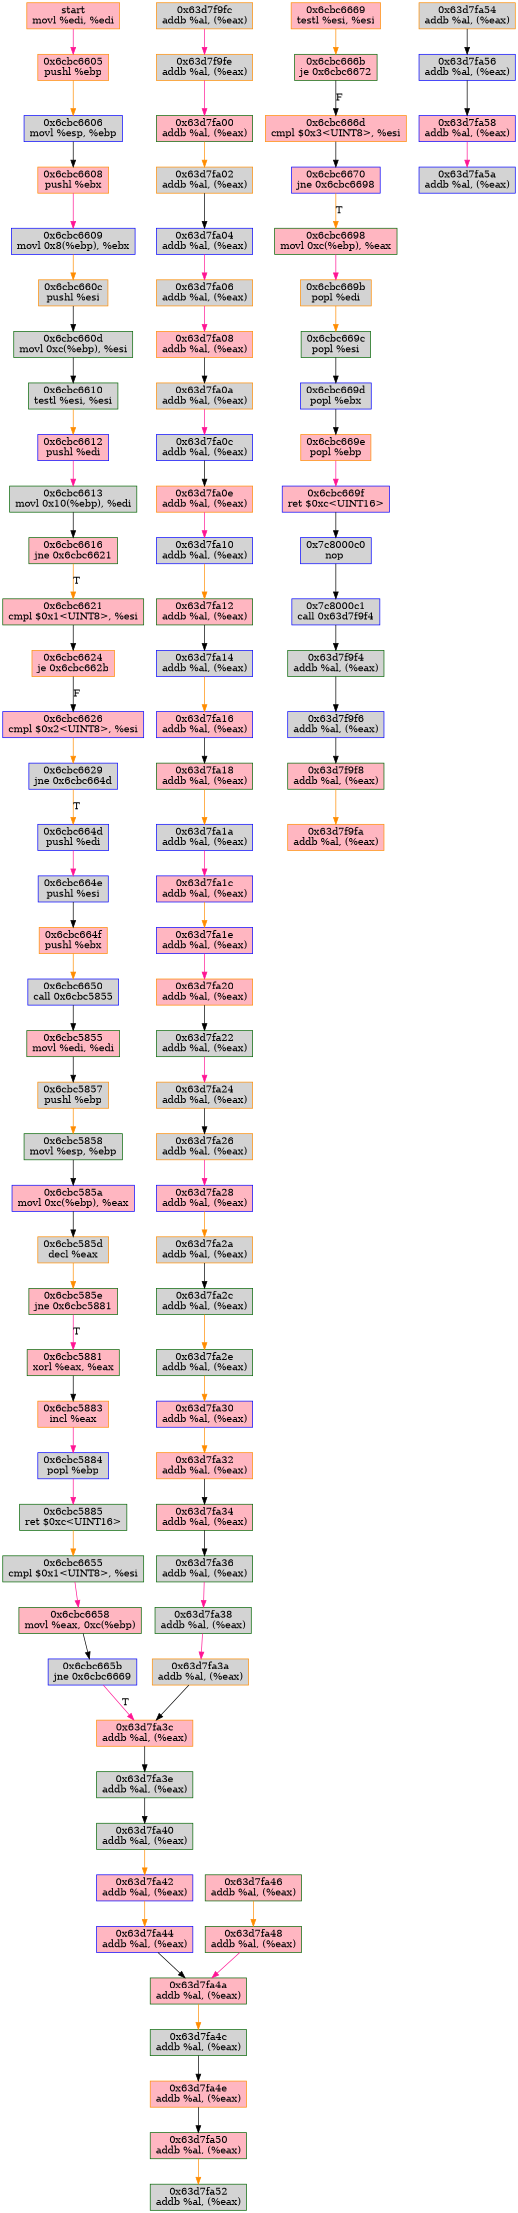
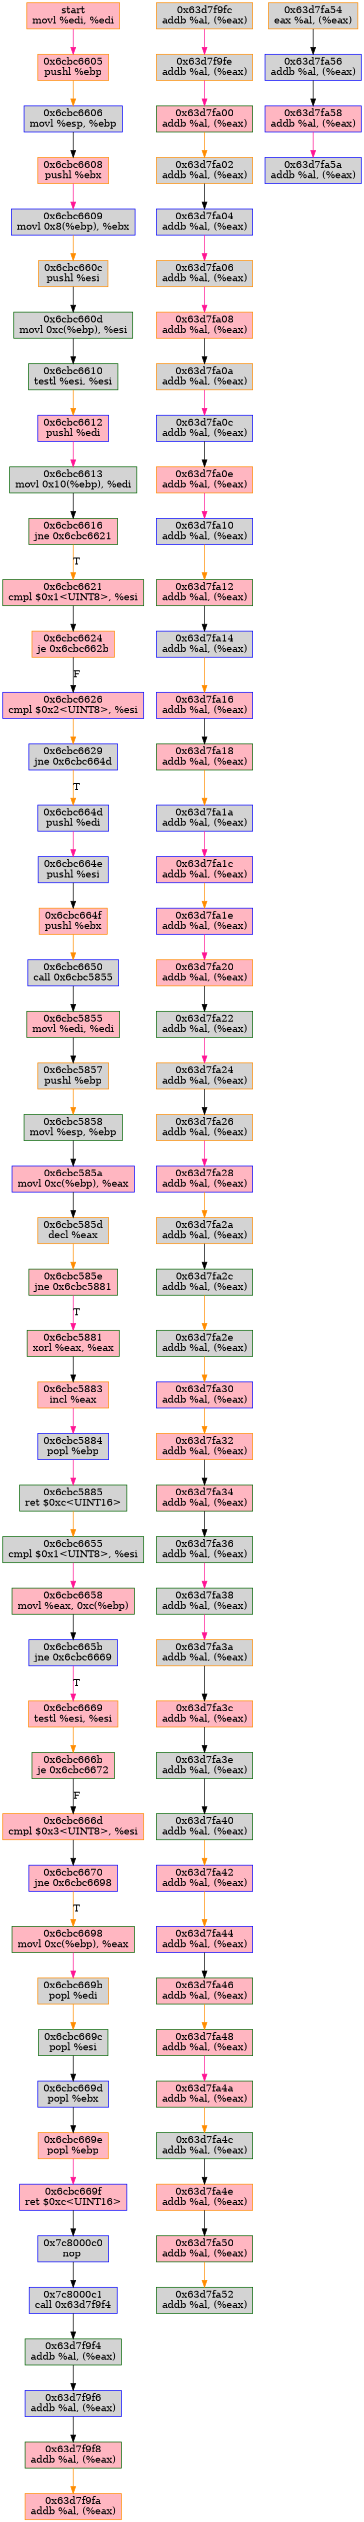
node "0x63d7fa54 addb %al, (%eax)": label "0x63d7fa54 addb %al, (%eax)" -> "0x63d7fa54 eax %al, (%eax)"
edge "0x6cbc665b jne 0x6cbc6669" -> "0x63d7fa3c addb %al, (%eax)": now "0x6cbc665b jne 0x6cbc6669" -> "0x6cbc6669 testl %esi, %esi"
edge "0x63d7fa44 addb %al, (%eax)" -> "0x63d7fa4a addb %al, (%eax)": now "0x63d7fa44 addb %al, (%eax)" -> "0x63d7fa46 addb %al, (%eax)"
